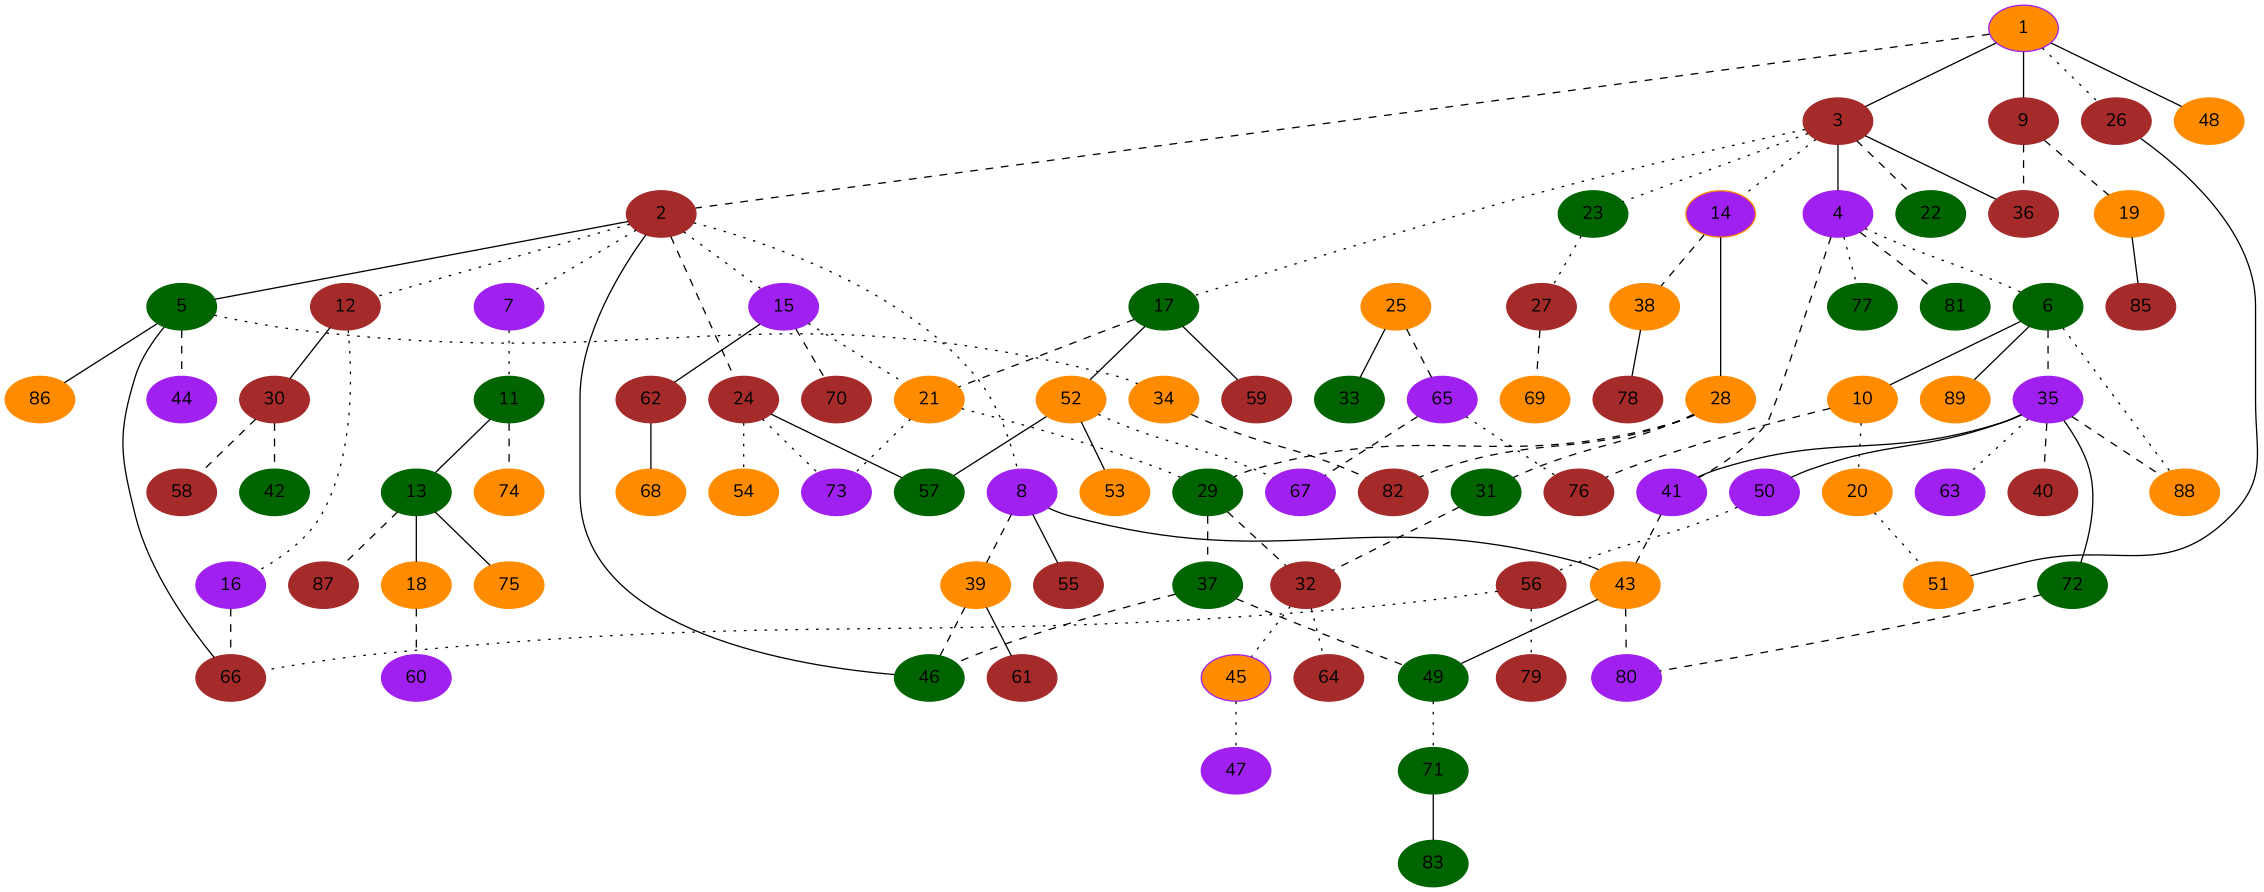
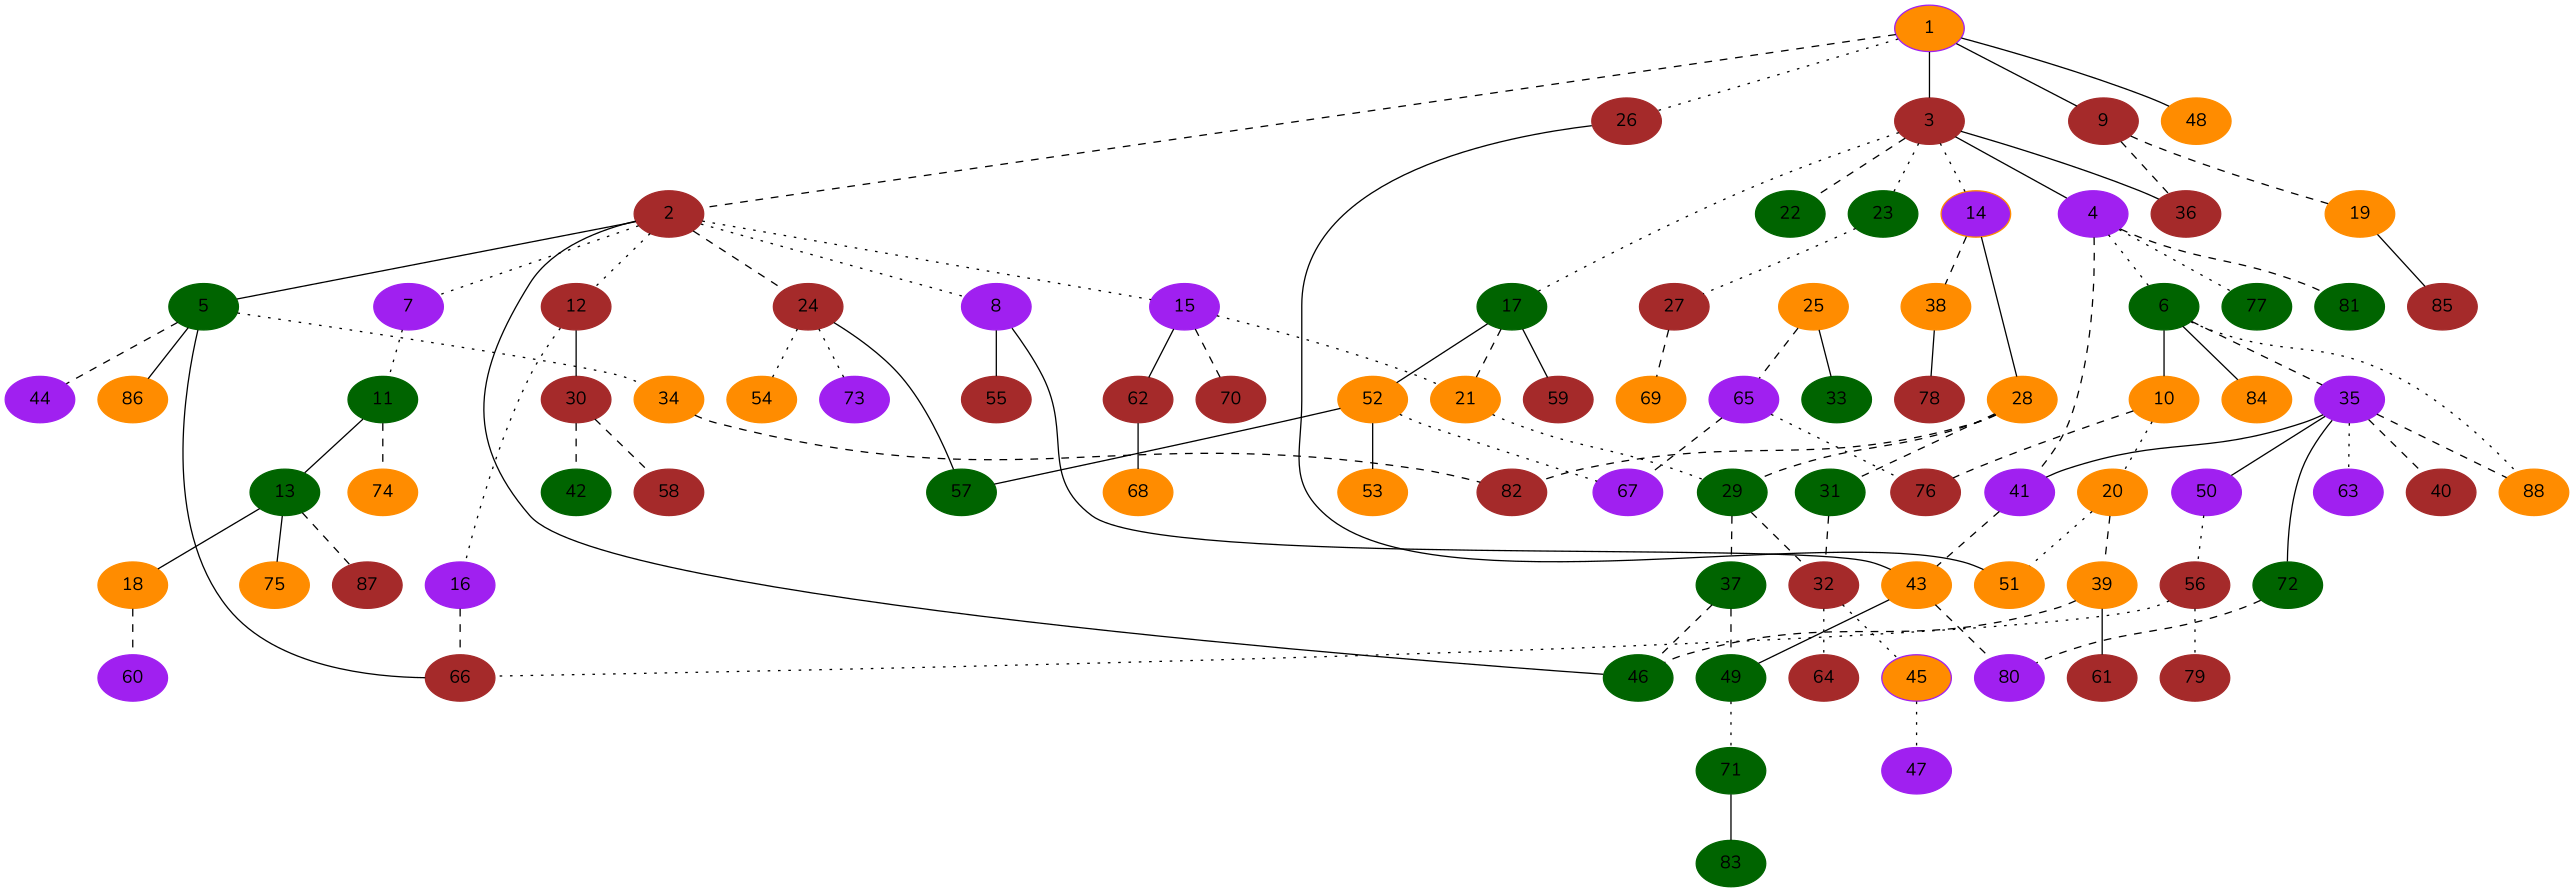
node "89": label "89" -> "84"
edge "21" -- "73": removed
edge "8" -- "39": now "20" -- "39"
